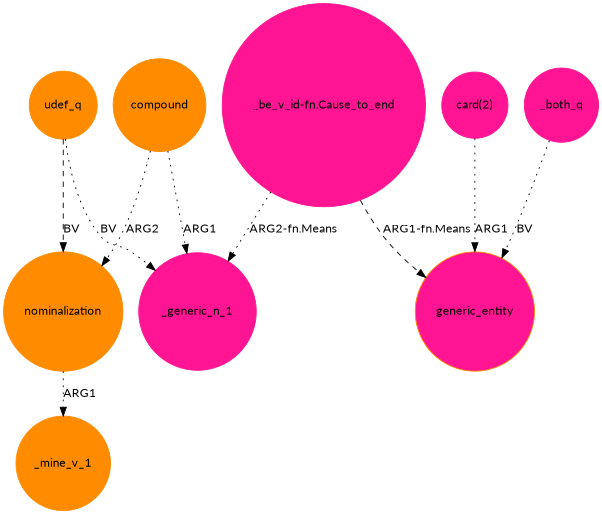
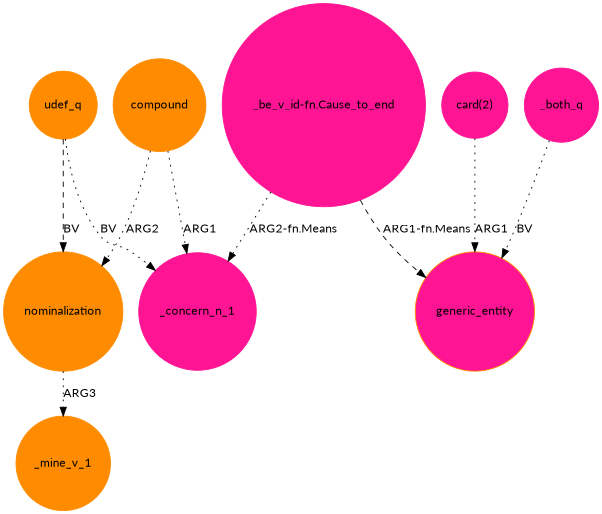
node "_generic_n_1": label "_generic_n_1" -> "_concern_n_1"
edge "nominalization" -> "_mine_v_1": label "ARG1" -> "ARG3"
